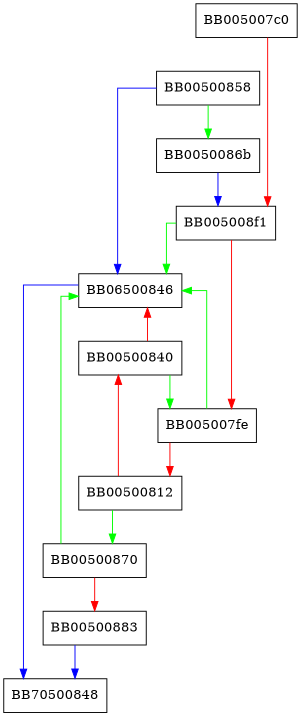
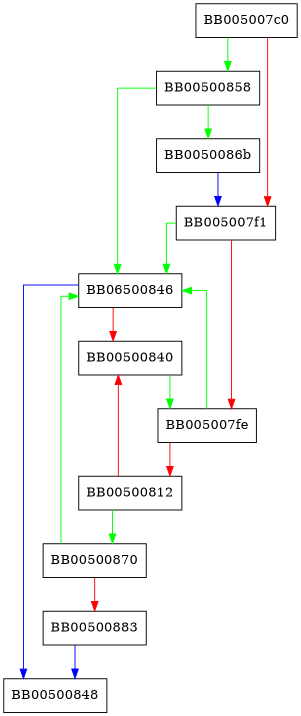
edge "BB005007c0" -> "BB00500858": added
edge "BB00500858" -> "BB06500846": color blue -> green
node "BB005008f1": label "BB005008f1" -> "BB005007f1"
edge "BB00500840" -> "BB06500846": reversed
node "BB70500848": label "BB70500848" -> "BB00500848"
